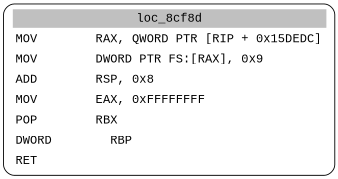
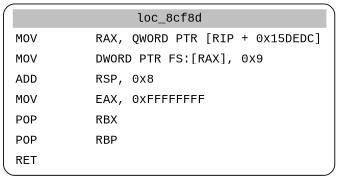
node "loc_8cf8d": text "DWORD        RBP" -> "POP        RBP"
